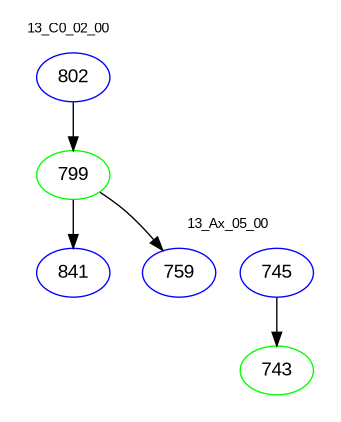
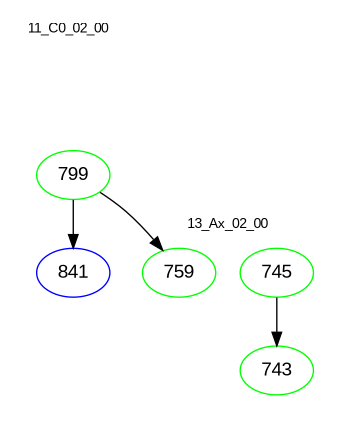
cluster "13_C0_02_00": label "13_C0_02_00" -> "11_C0_02_00"
node "802": removed
cluster "13_Ax_05_00": label "13_Ax_05_00" -> "13_Ax_02_00"
node "759": color blue -> green
node "745": color blue -> green
